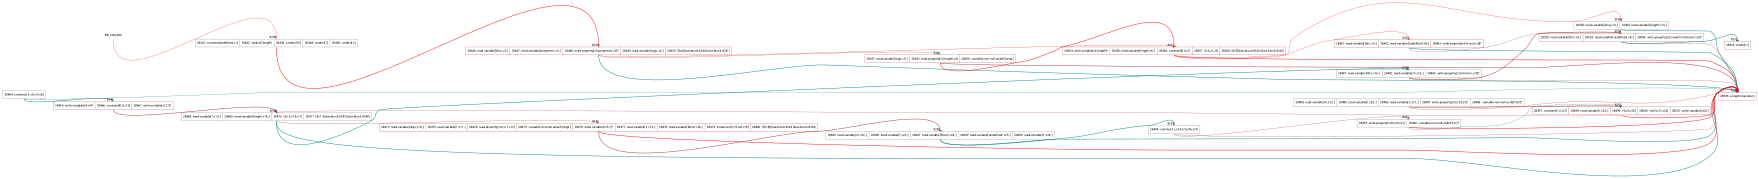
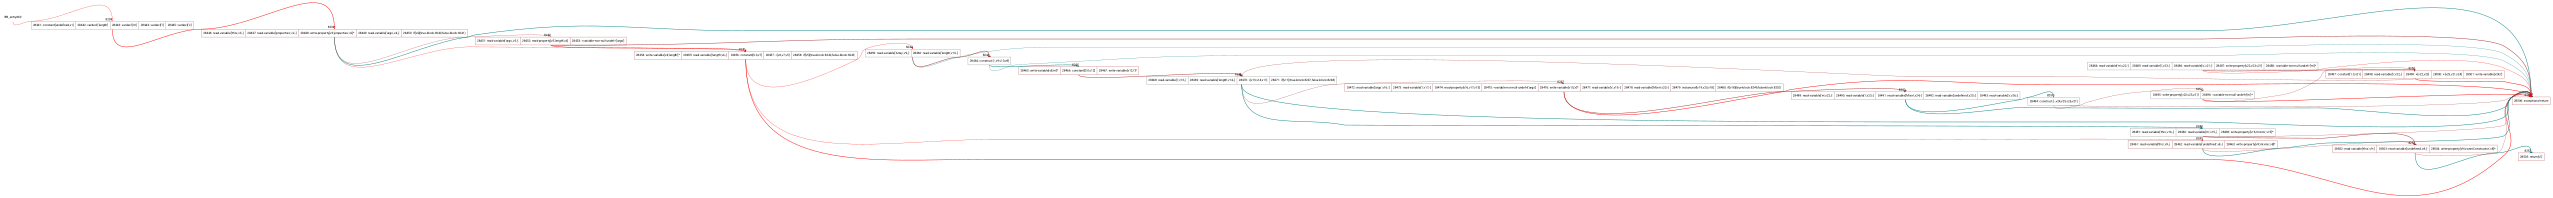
edge "28459: read-variable['Array',v9,-]" -> "28506: exceptional-return": style bold -> solid
edge "28481: read-variable['this',v16,-]" -> "28502: read-variable['this',v9,-]": arrowhead onormal -> tee
edge "28459: read-variable['Array',v9,-]" -> "28464: construct [-,v9,v10,v8]": added
edge "28495: write-property[v22,v23,v21]" -> "28497: constant[1.0,v21]": color teal -> brown
